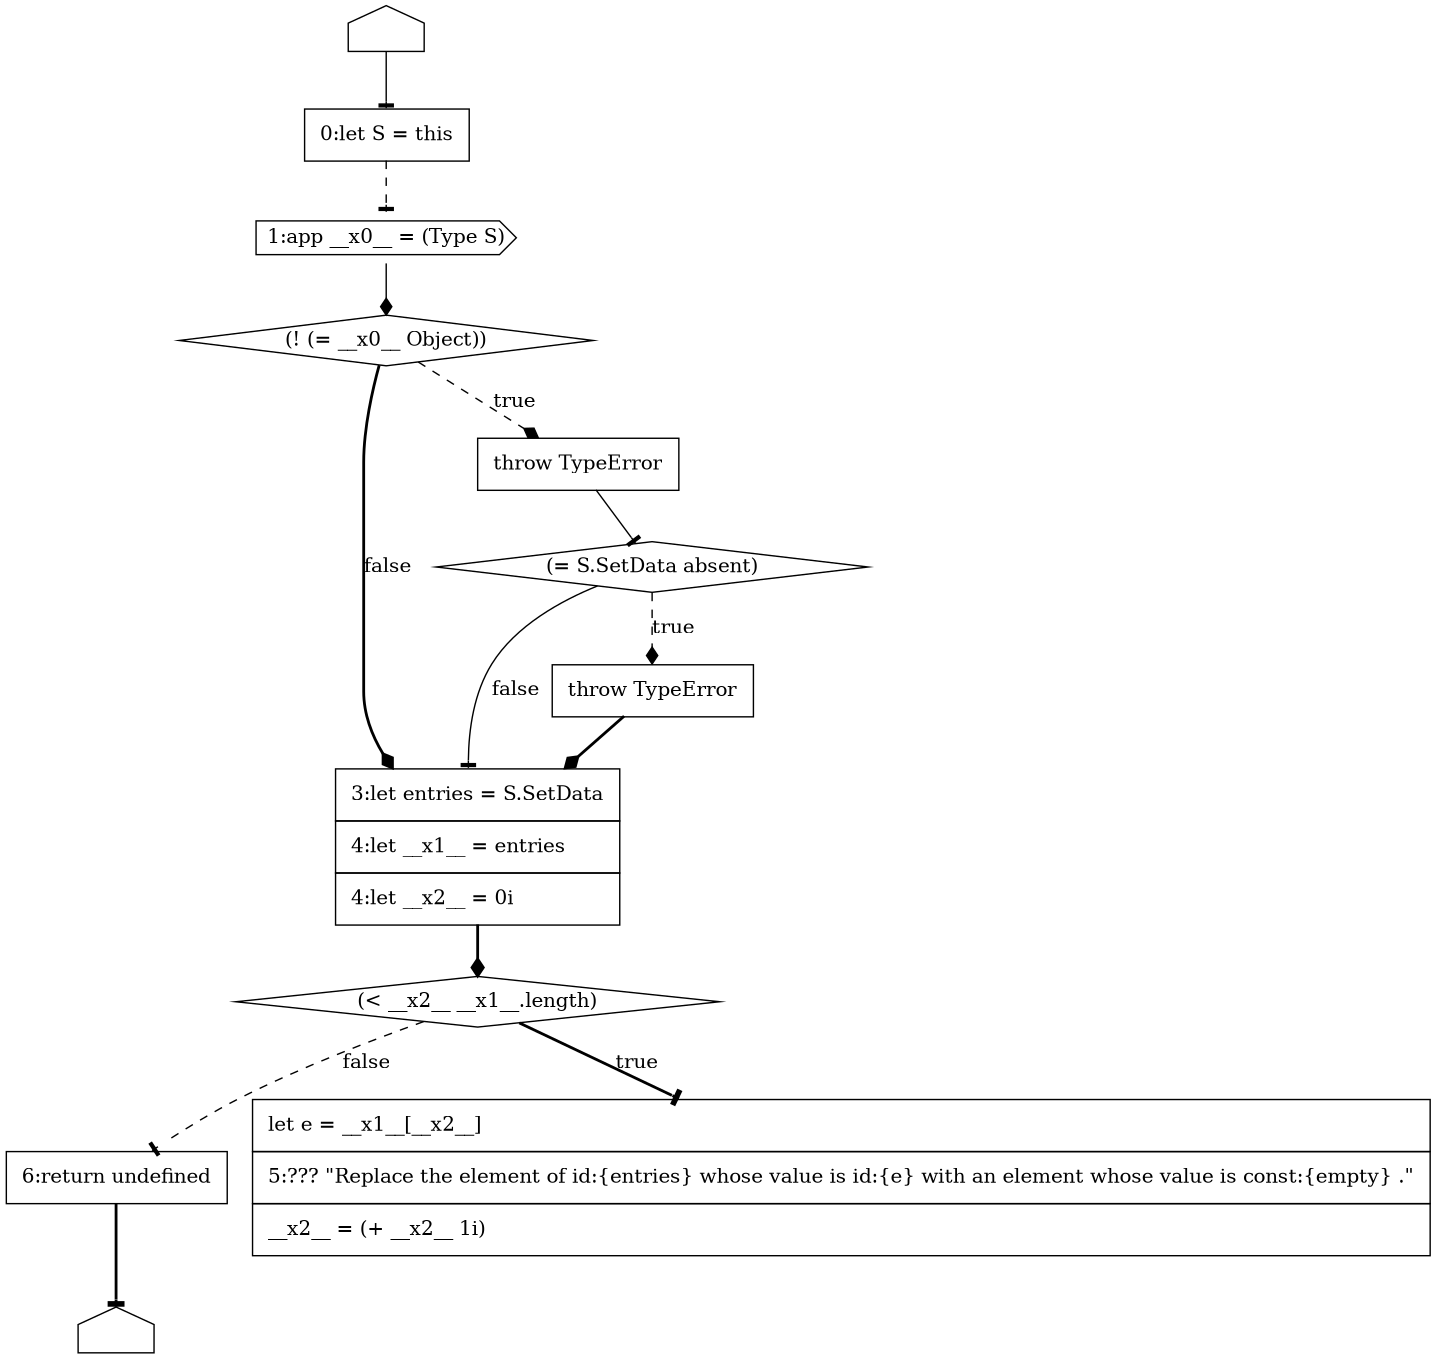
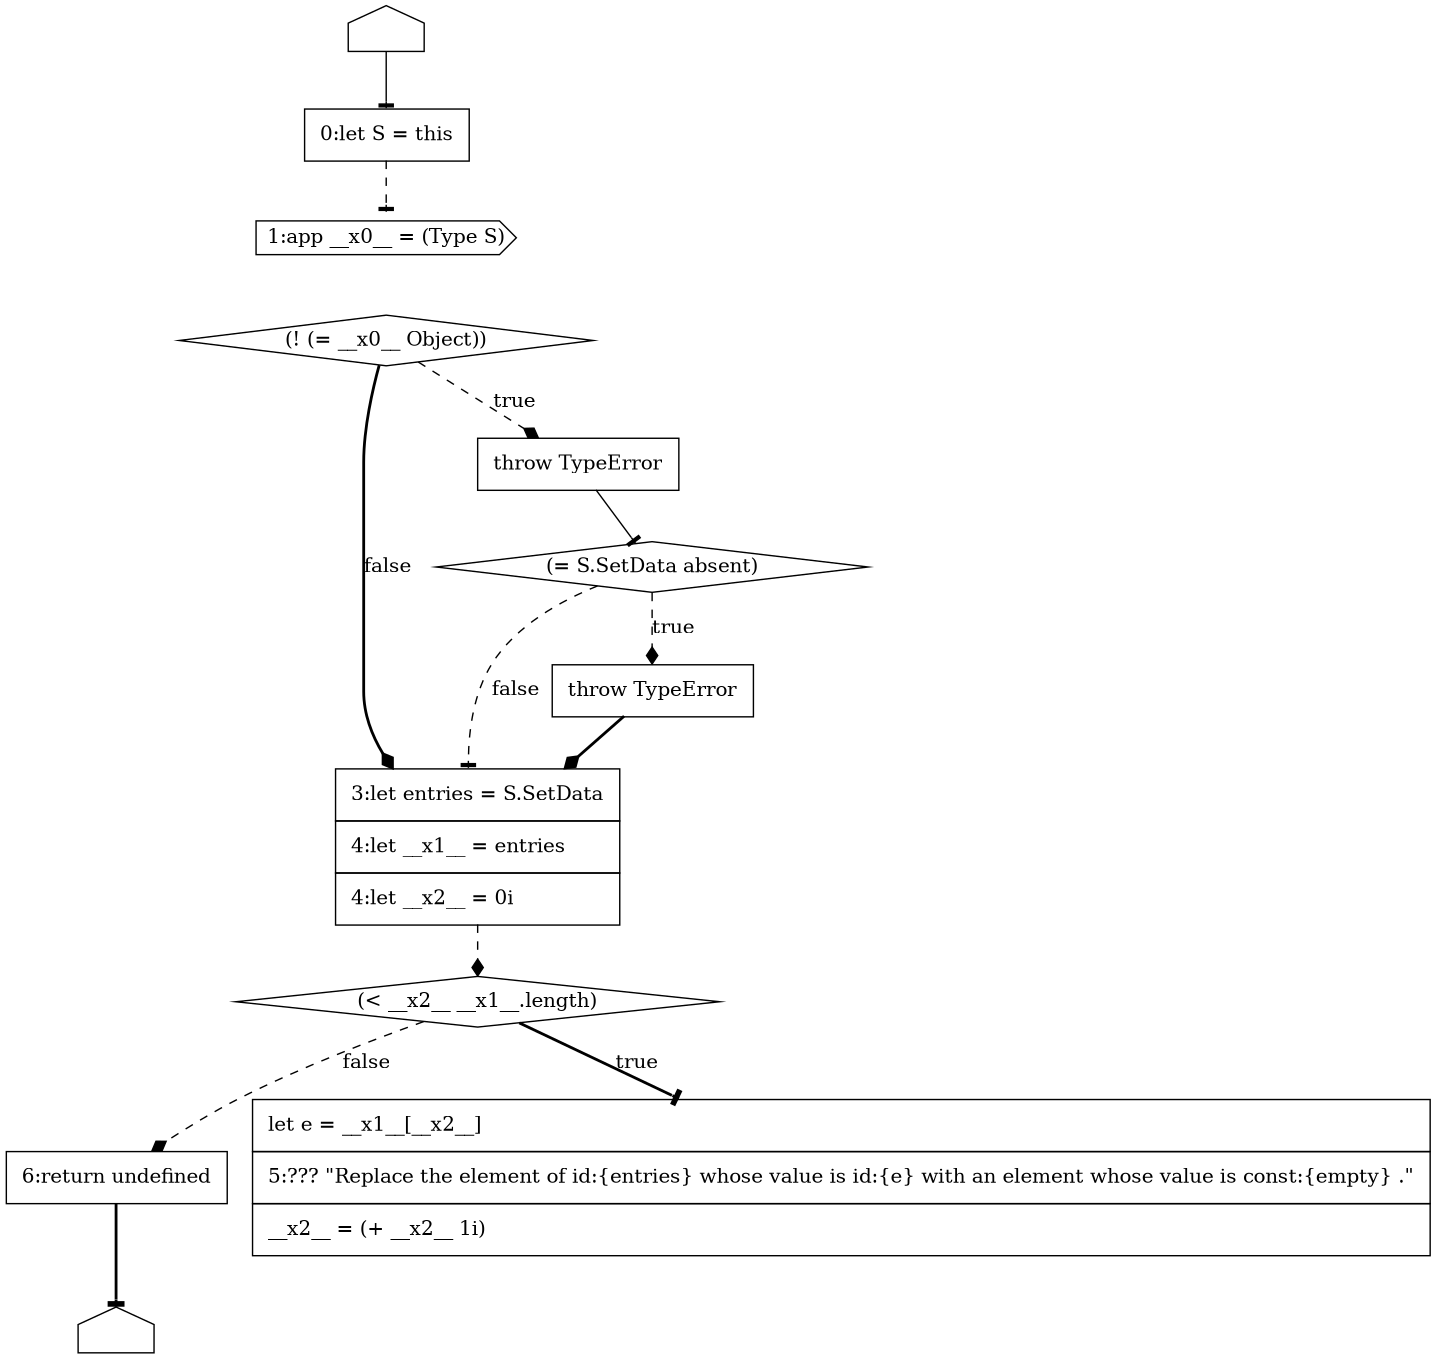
edge "1:app __x0__ = (Type S)" -> "(! (= __x0__ Object))": removed
edge "(= S.SetData absent)" -> "3:let entries = S.SetData": style solid -> dashed
edge "3:let entries = S.SetData" -> "(< __x2__ __x1__.length)": style bold -> dashed
edge "(< __x2__ __x1__.length)" -> "6:return undefined": arrowhead tee -> diamond
